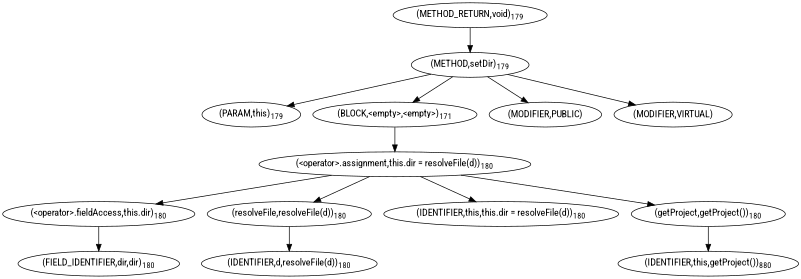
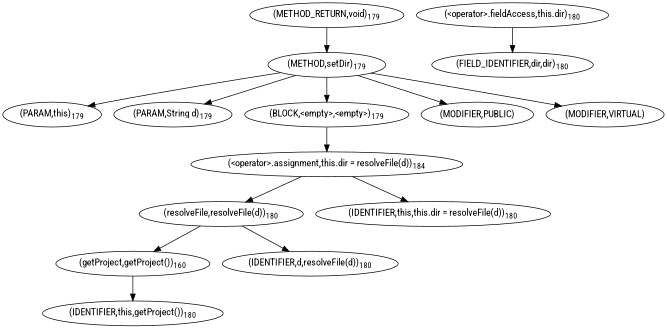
node "(BLOCK,<empty>,<empty>)": text "171" -> "179"
node "(PARAM,String d)": added
node "(<operator>.assignment,this.dir = resolveFile(d))": text "180" -> "184"
edge "(<operator>.assignment,this.dir = resolveFile(d))" -> "(<operator>.fieldAccess,this.dir)": removed
edge "(<operator>.assignment,this.dir = resolveFile(d))" -> "(getProject,getProject())": now "(resolveFile,resolveFile(d))" -> "(getProject,getProject())"
node "(getProject,getProject())": text "180" -> "160"
node "(IDENTIFIER,this,getProject())": text "880" -> "180"
